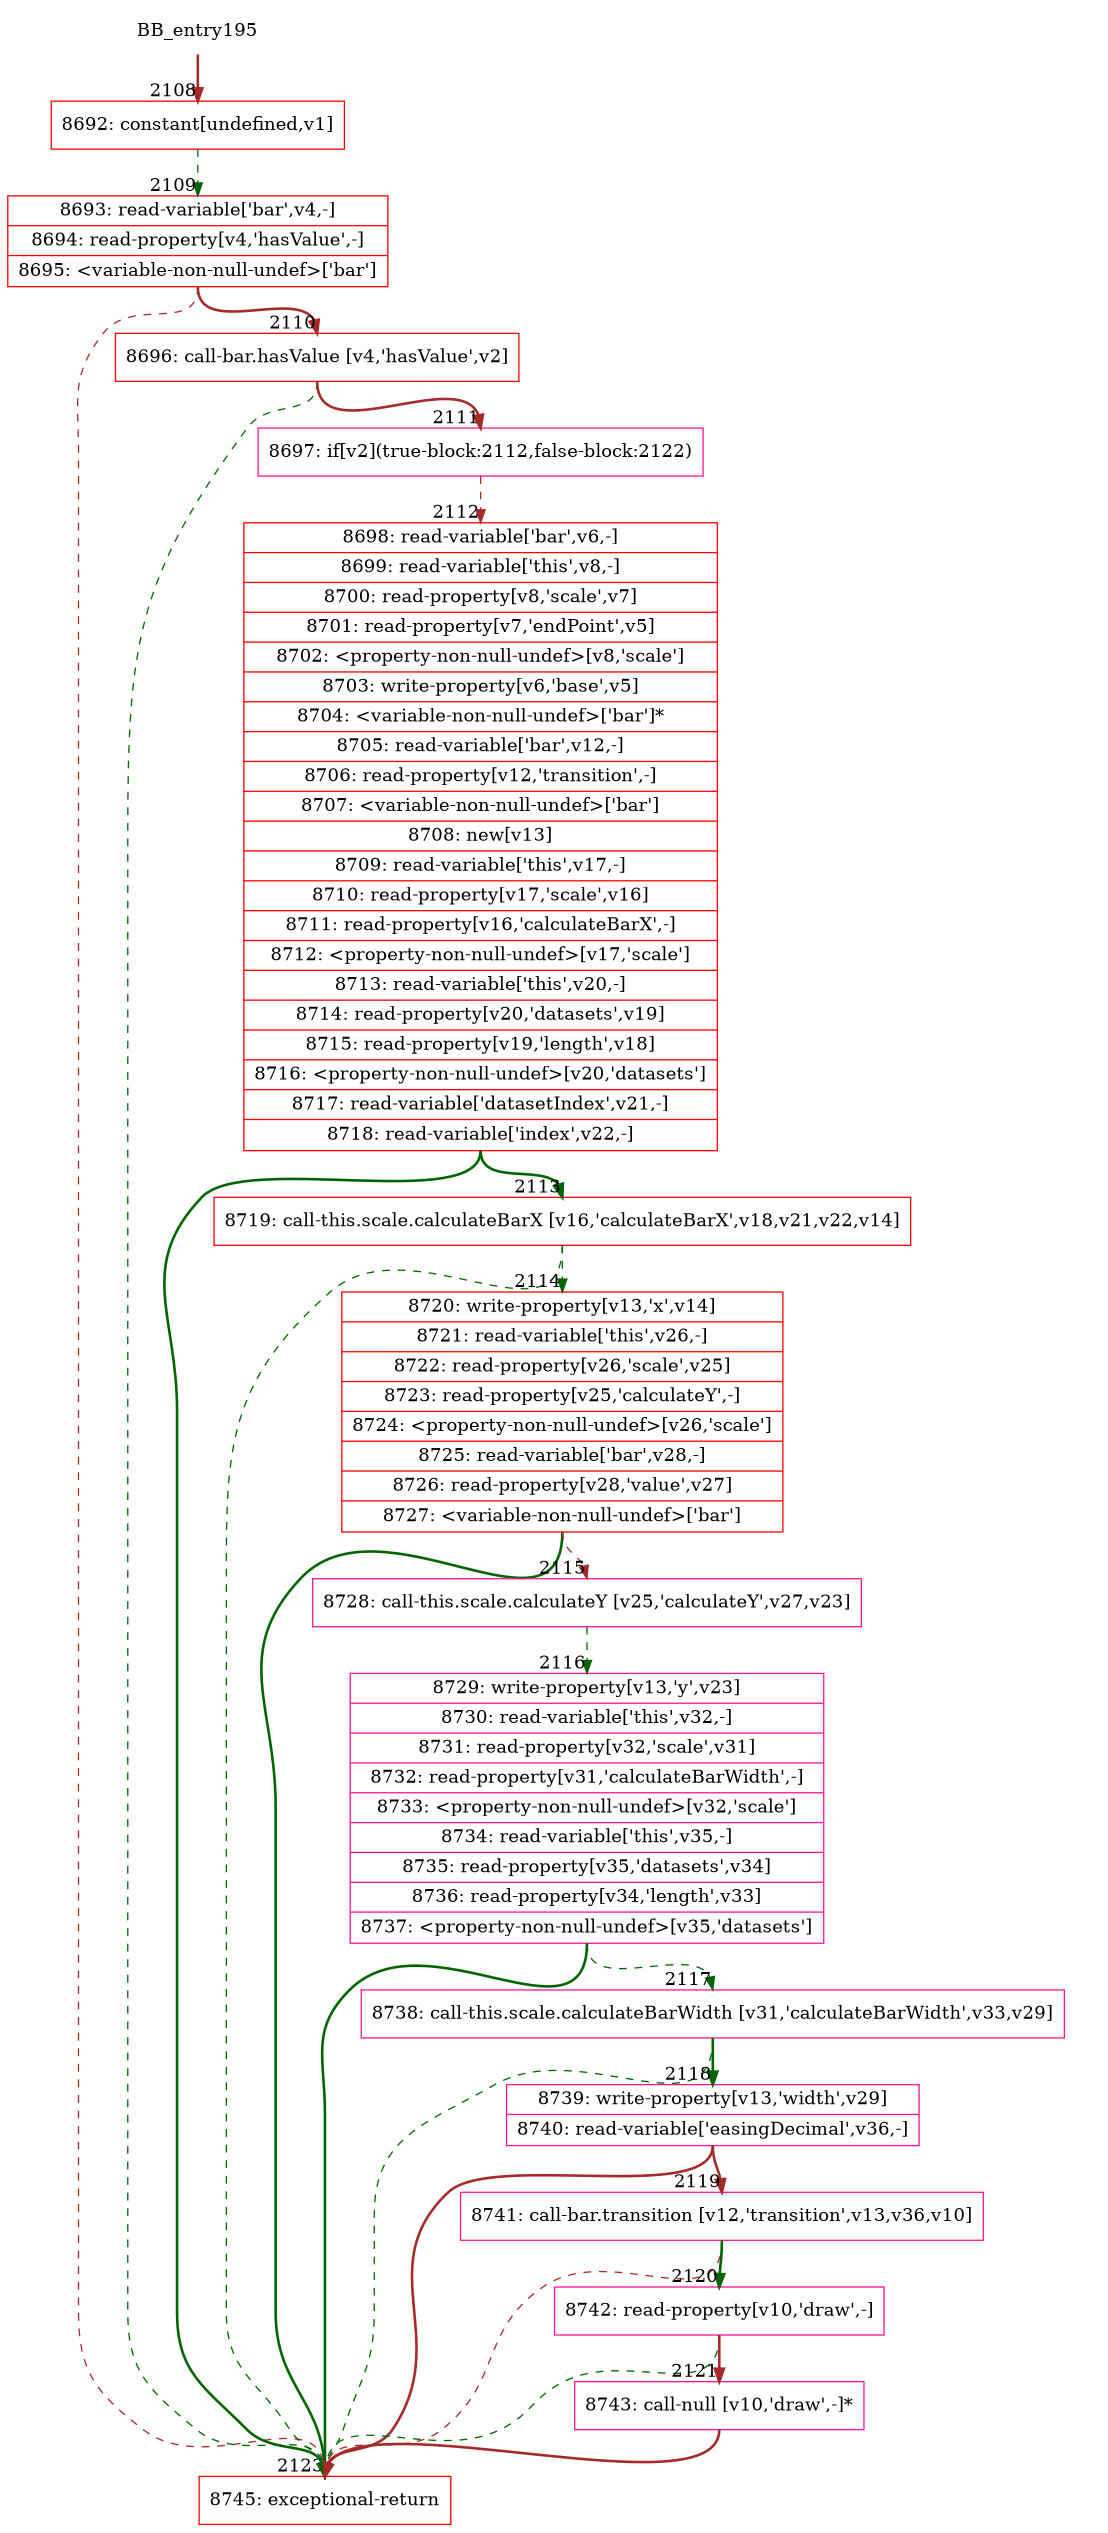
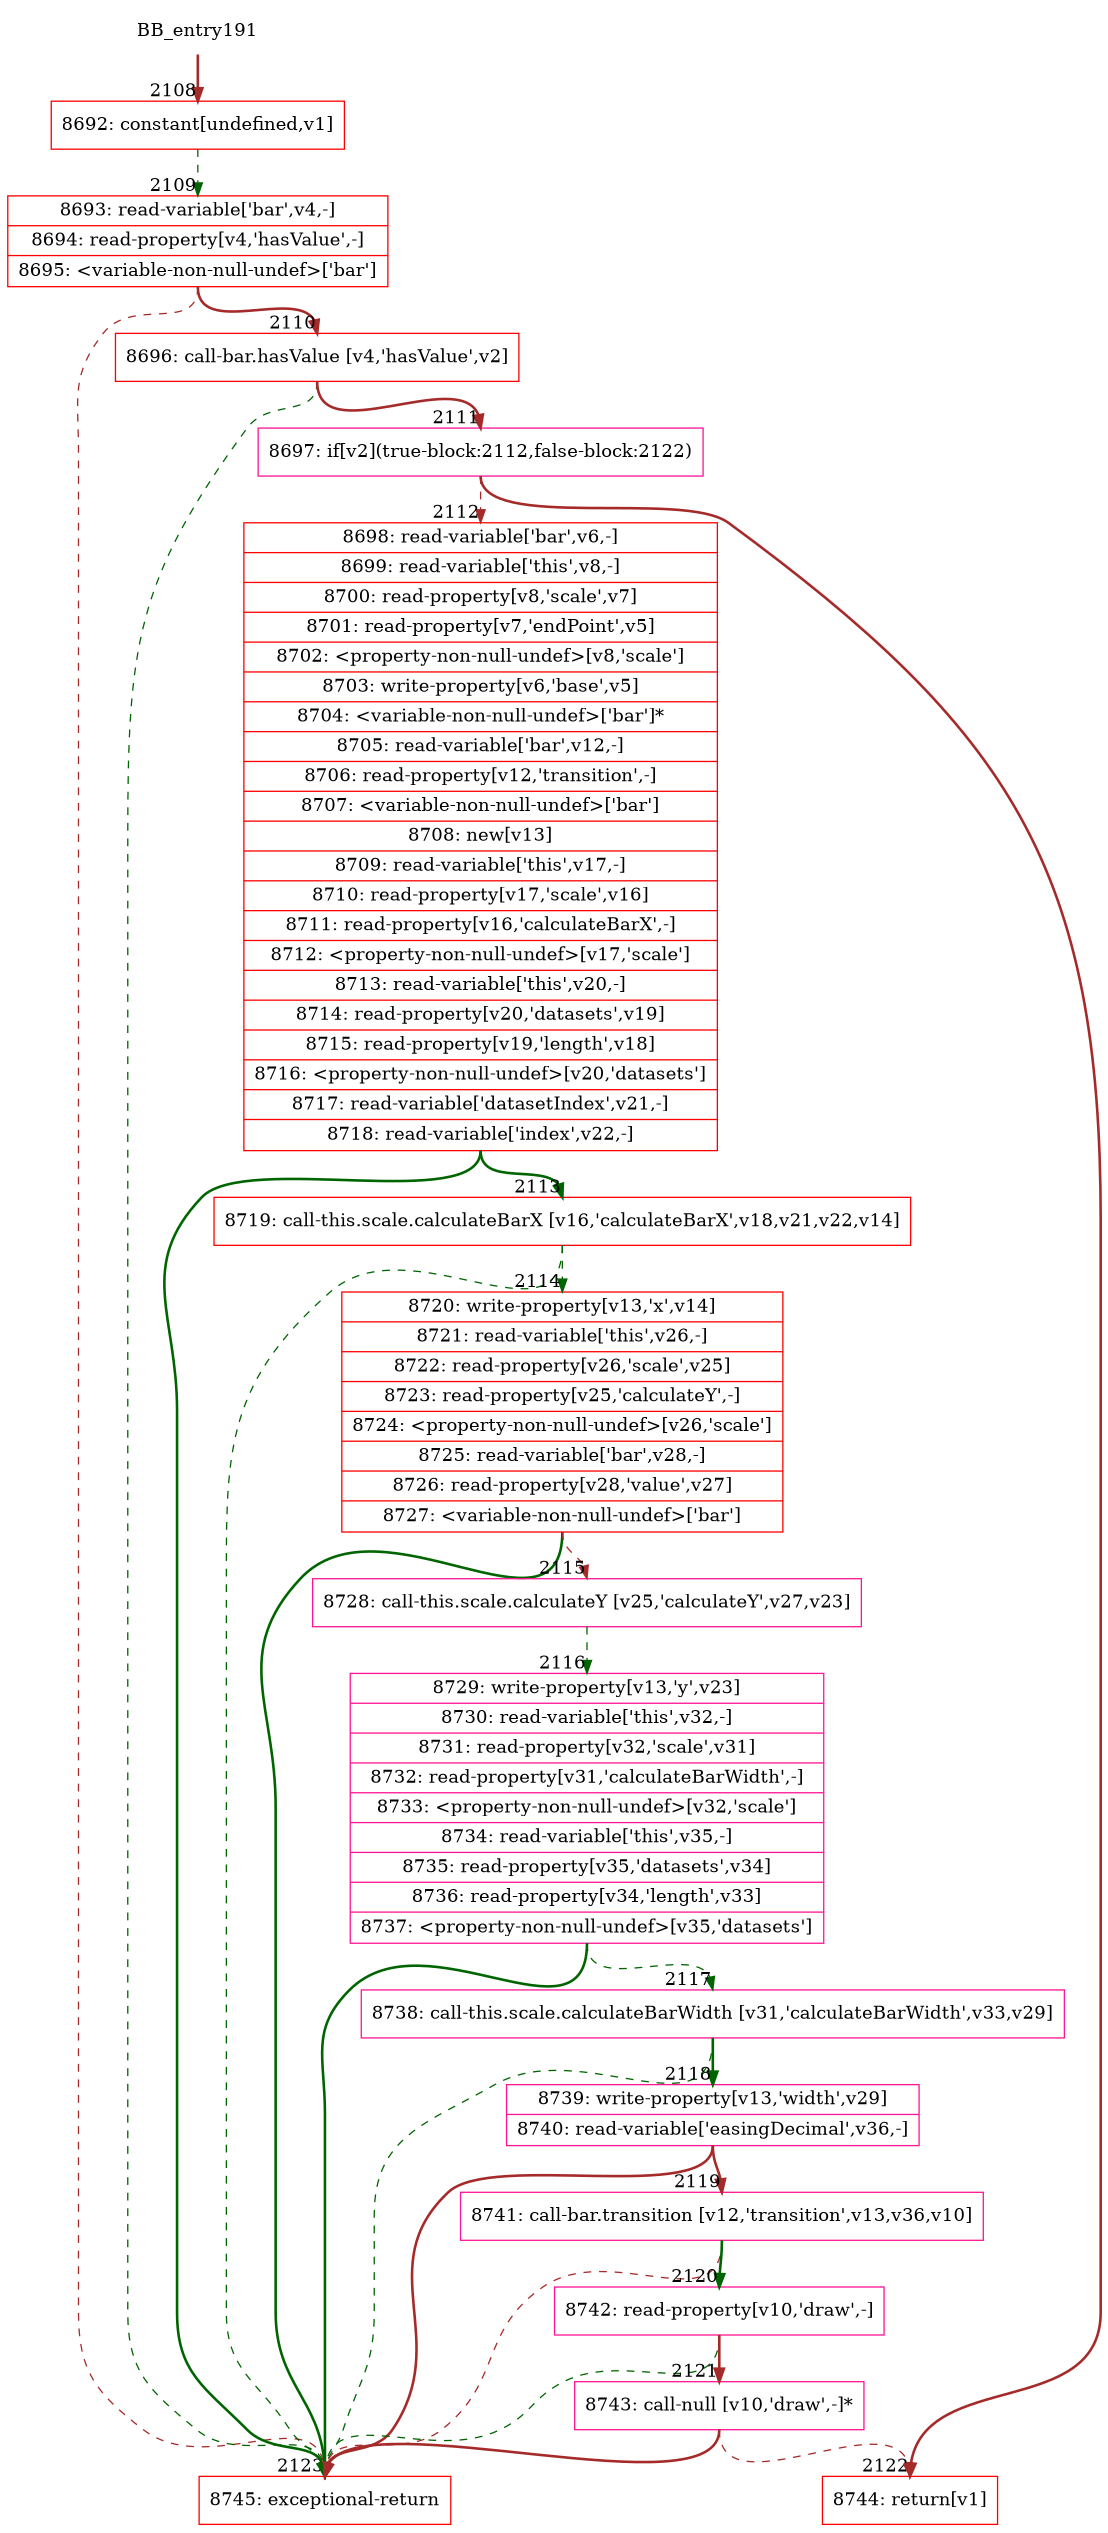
node "BB_entry195": label "BB_entry195" -> "BB_entry191"
node "8744: return[v1]": added
